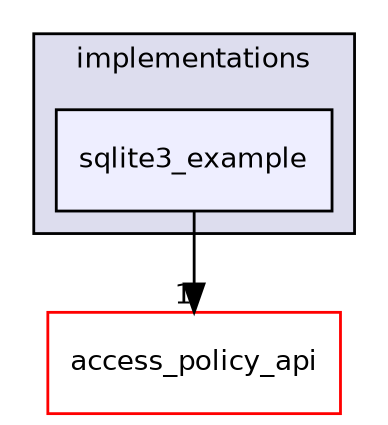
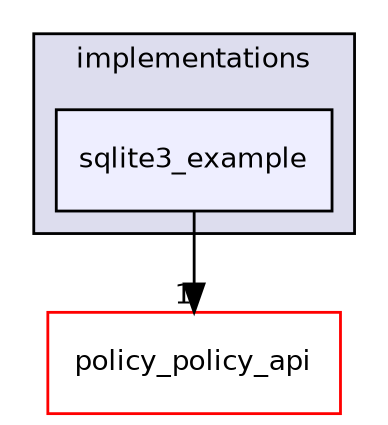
node "access_policy_api": label "access_policy_api" -> "policy_policy_api"
